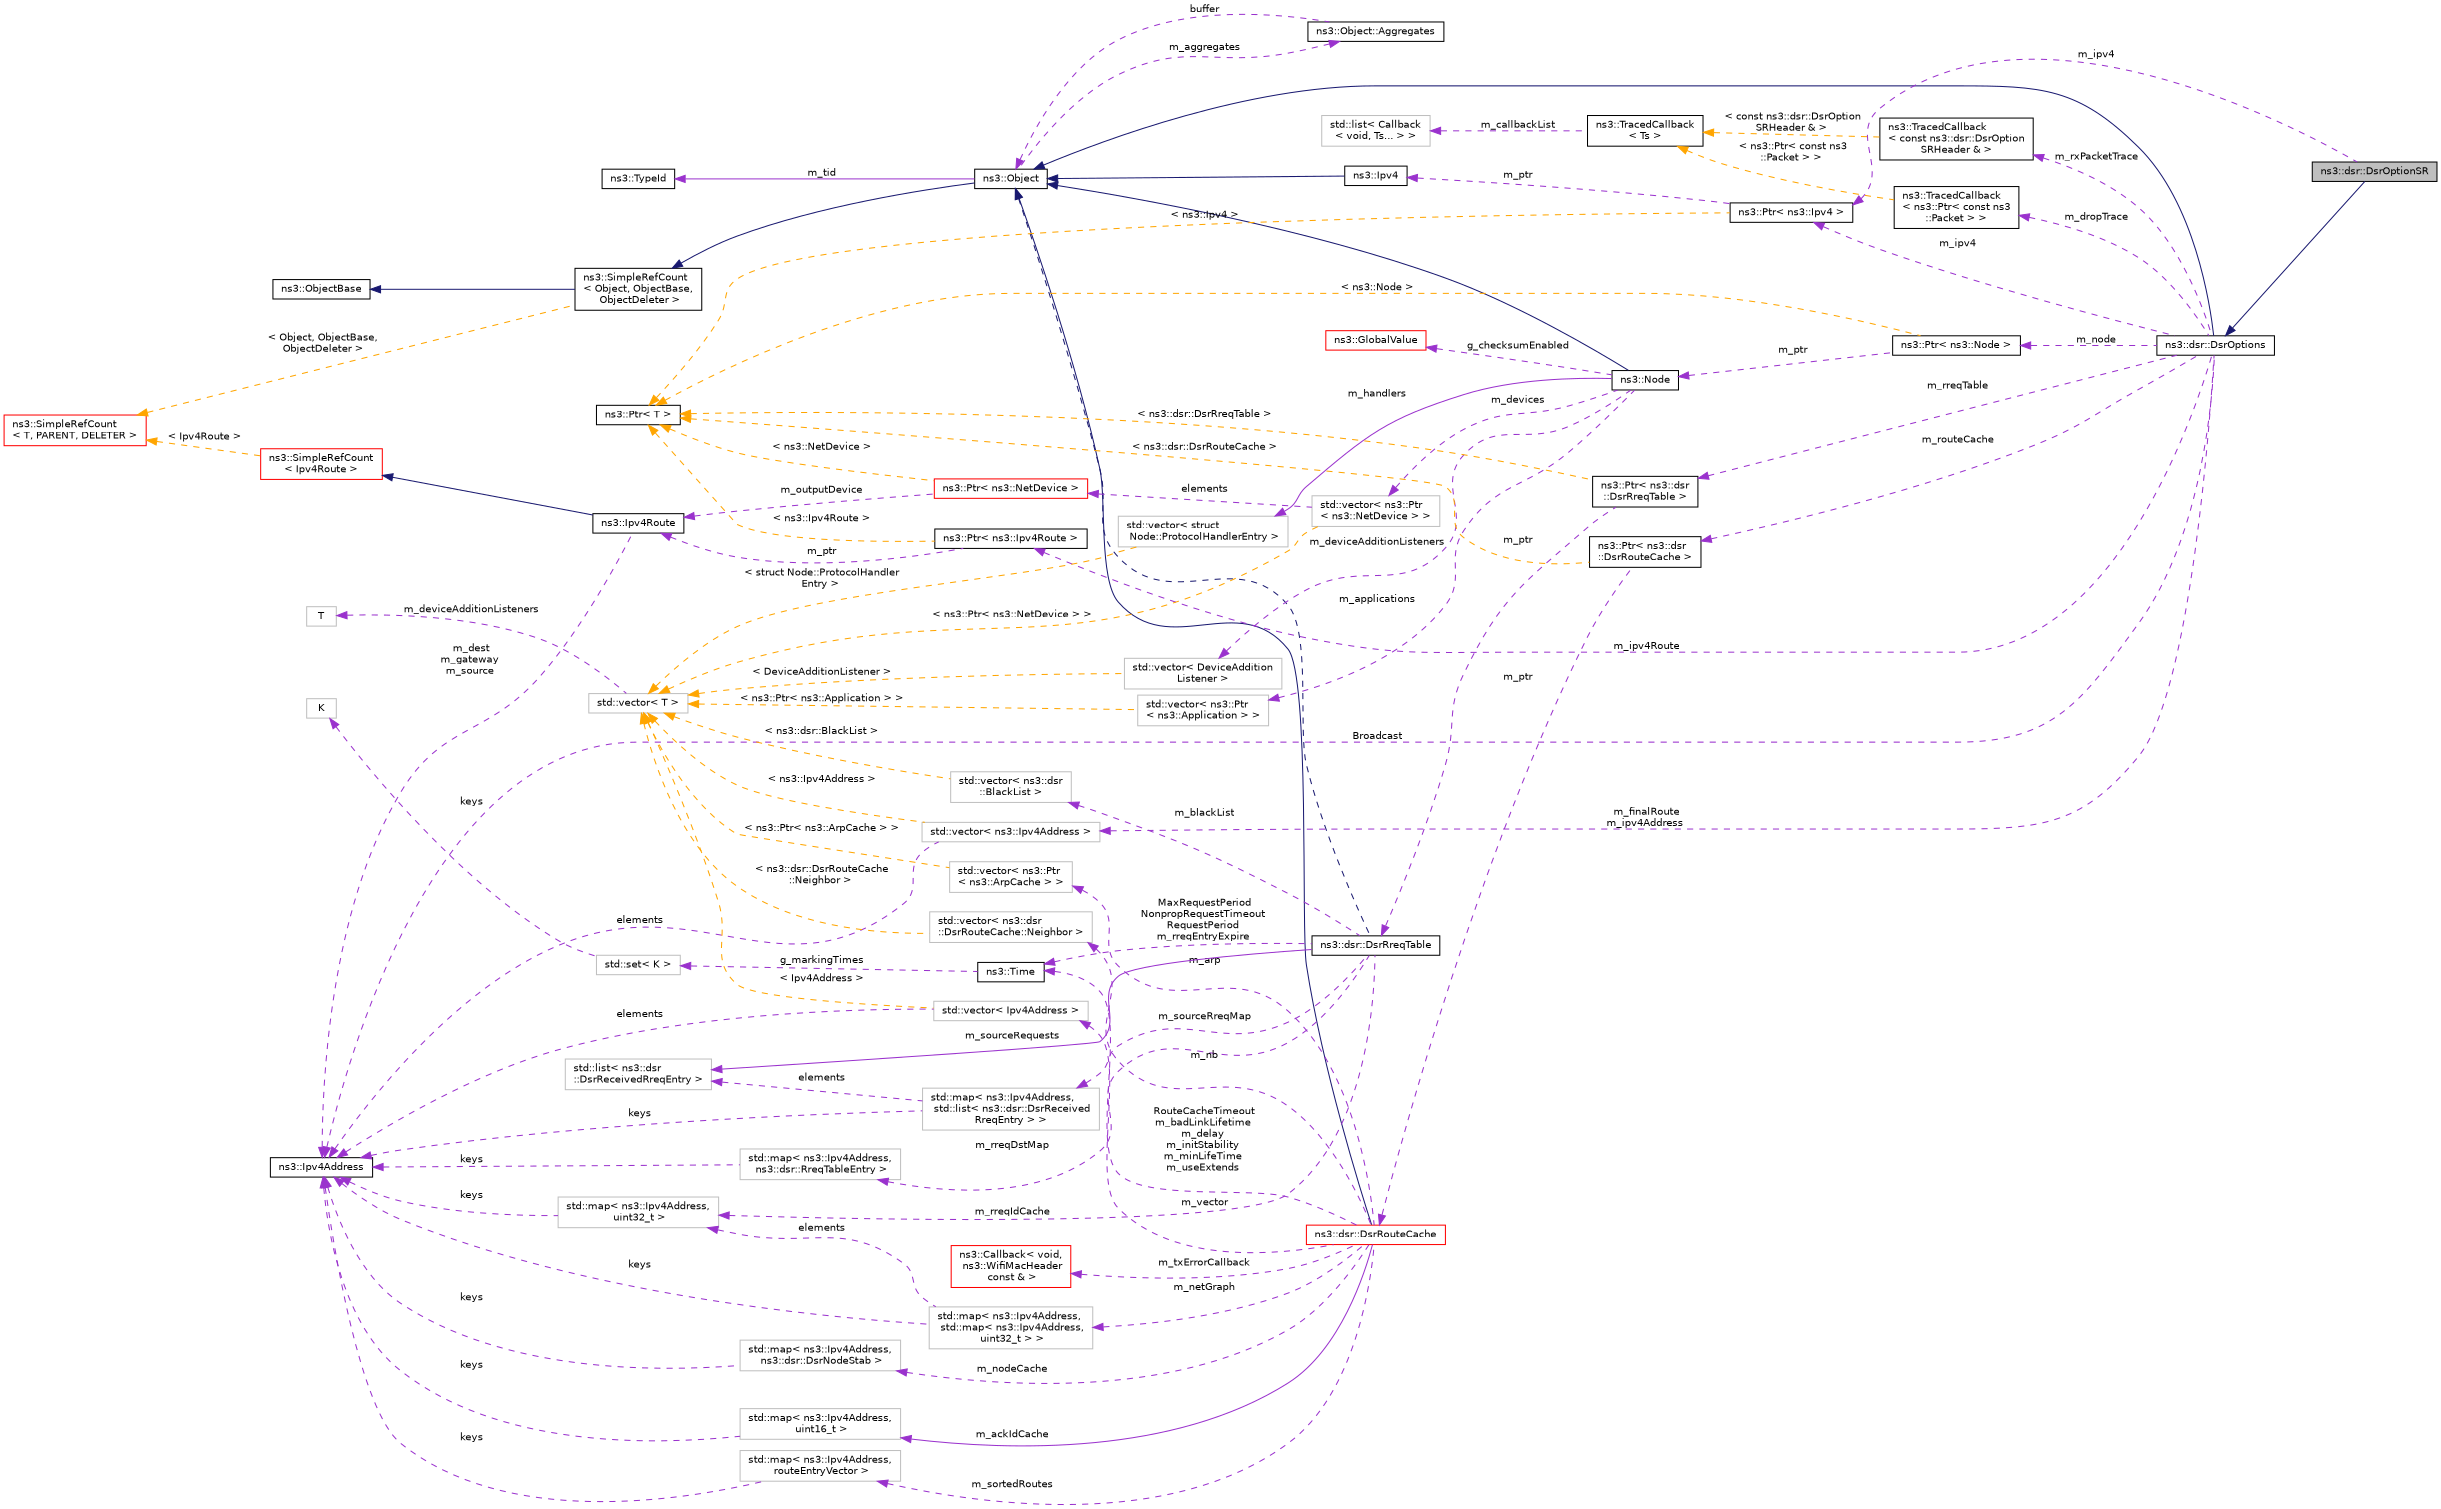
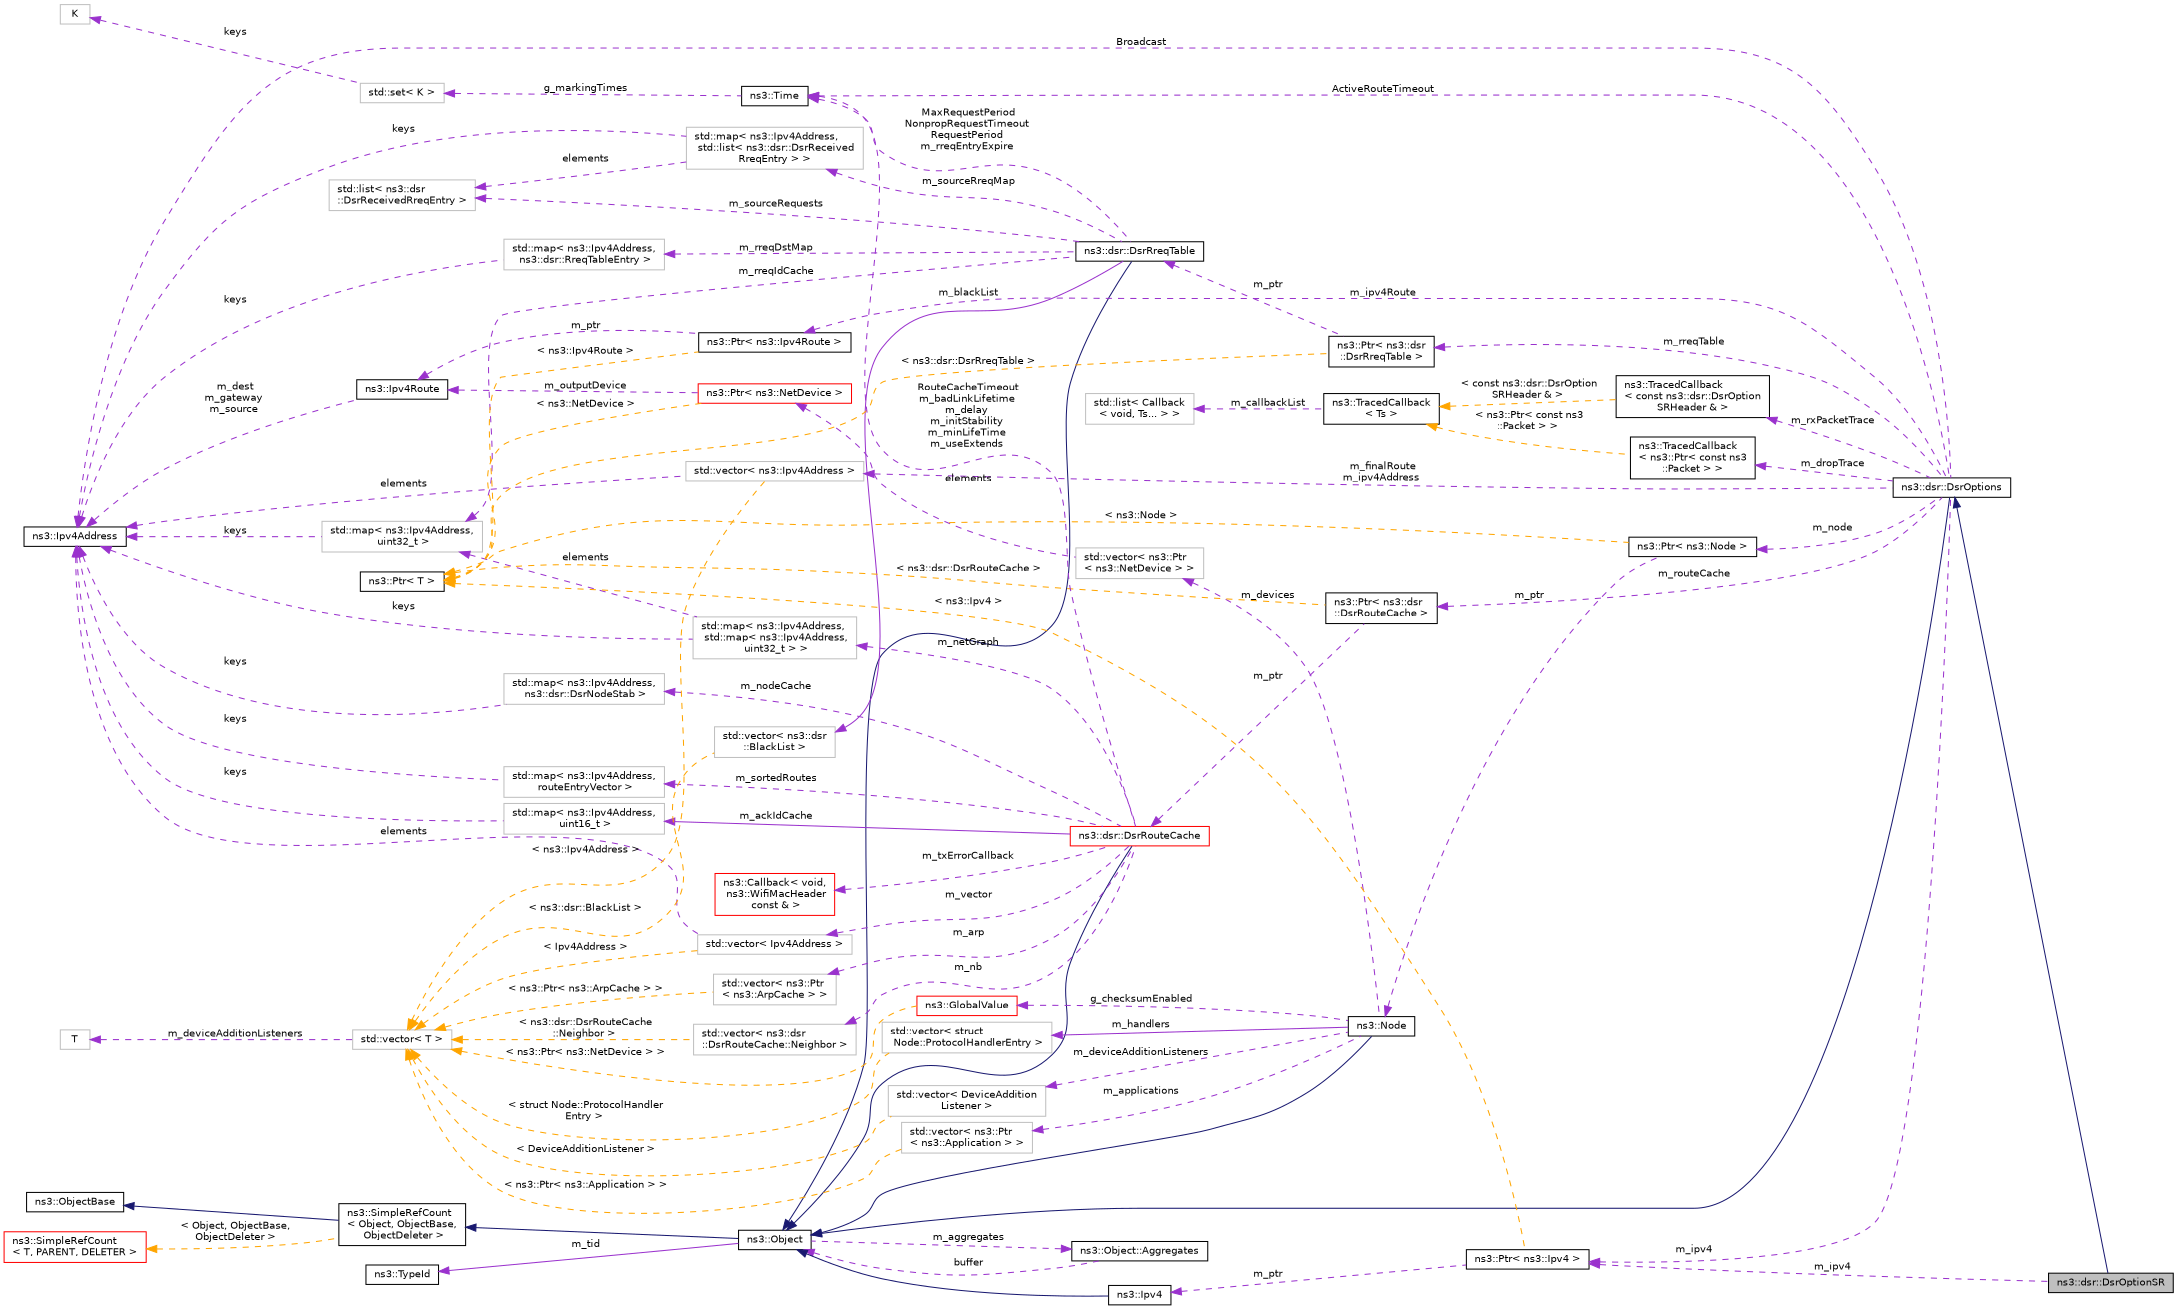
edge "ns3::dsr::DsrOptions" -> "ns3::Time": added, label "ActiveRouteTimeout"
node "ns3::SimpleRefCount < Ipv4Route >": removed
edge "ns3::dsr::DsrRreqTable" -> "ns3::Object": style dashed -> solid
edge "std::vector< ns3::Ptr < ns3::NetDevice > >" -> "std::vector< T >": now "ns3::GlobalValue" -> "std::vector< T >"
edge "ns3::dsr::DsrRreqTable" -> "std::vector< ns3::dsr ::BlackList >": style dashed -> solid
edge "ns3::dsr::DsrRreqTable" -> "std::list< ns3::dsr ::DsrReceivedRreqEntry >": style solid -> dashed
